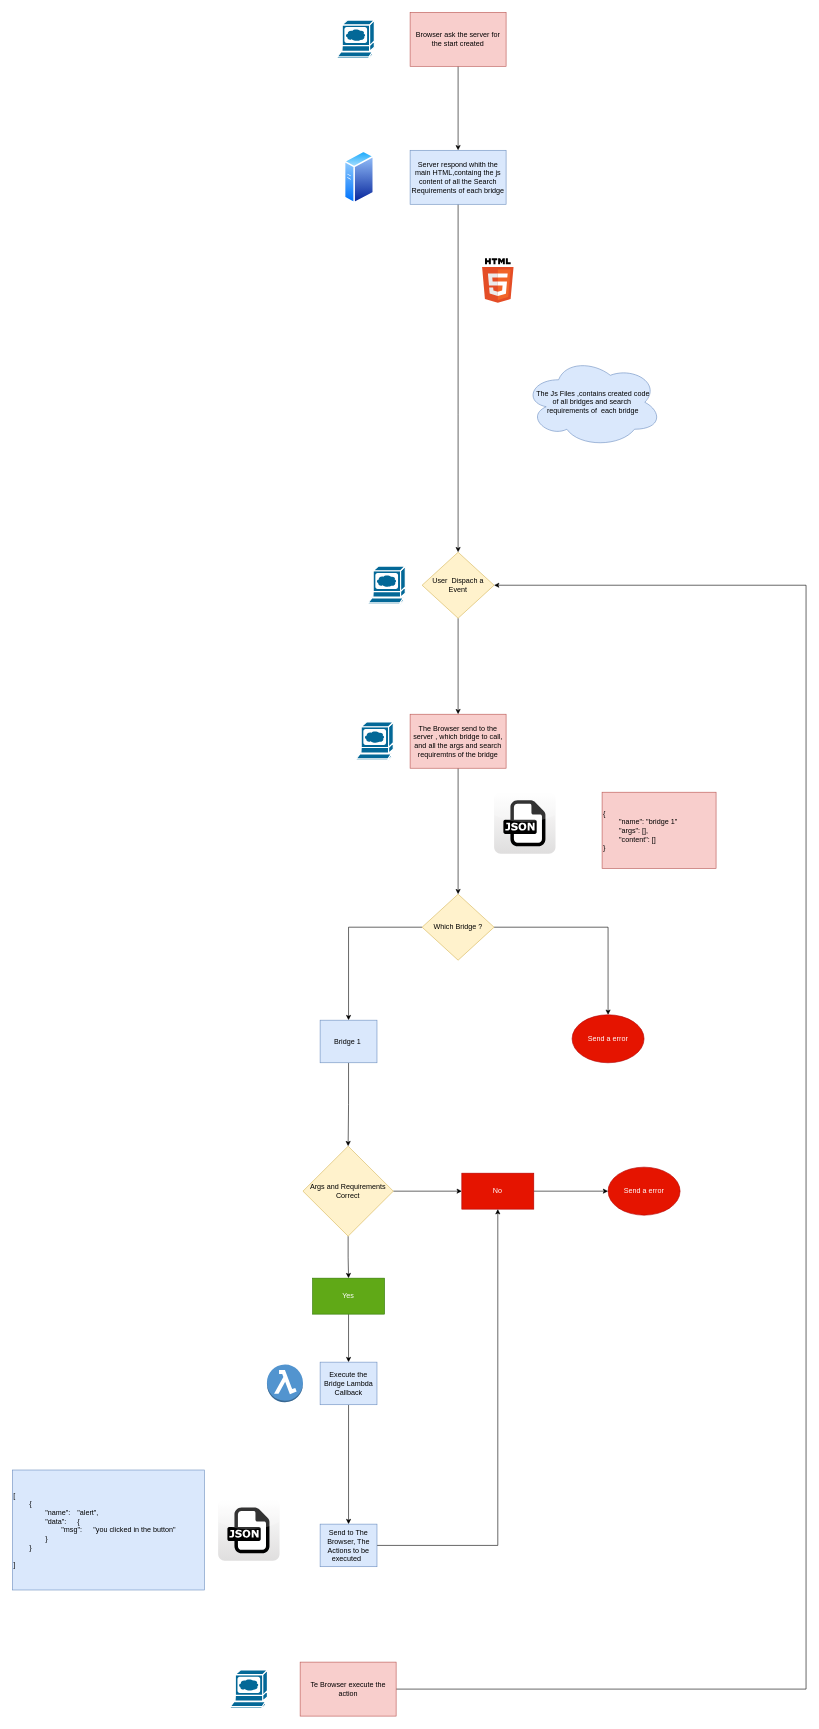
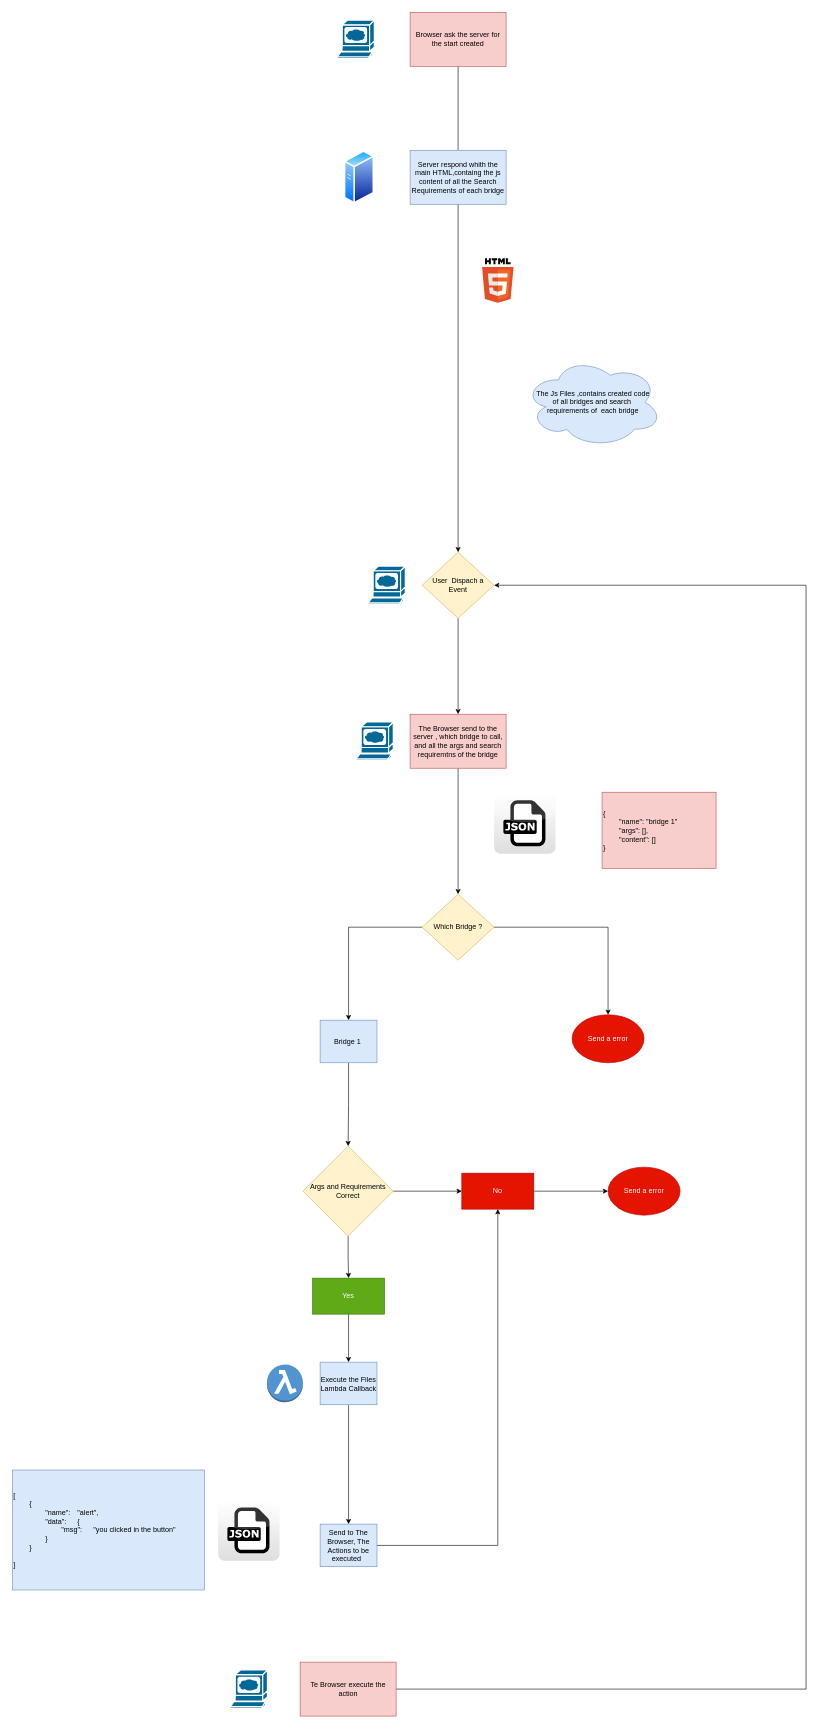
edge "Browser ask the server for the start created" -> "Server respond whith the main HTML,containg the js content of all the Search Requirements of each bridge": arrowhead classic -> none
node "Execute the Bridge Lambda Callback": label "Execute the Bridge Lambda Callback" -> "Execute the Files Lambda Callback"
